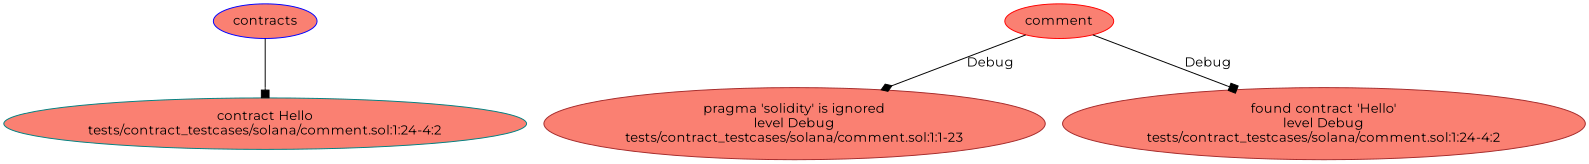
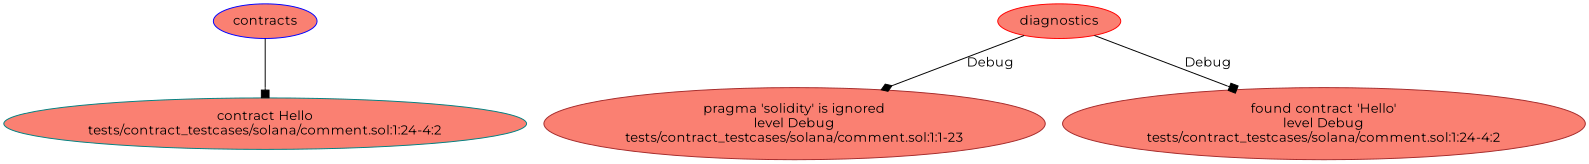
node "comment": label "comment" -> "diagnostics"
